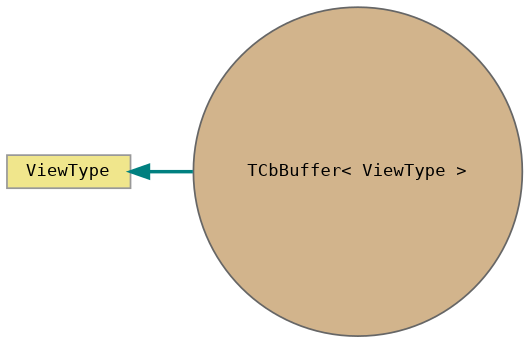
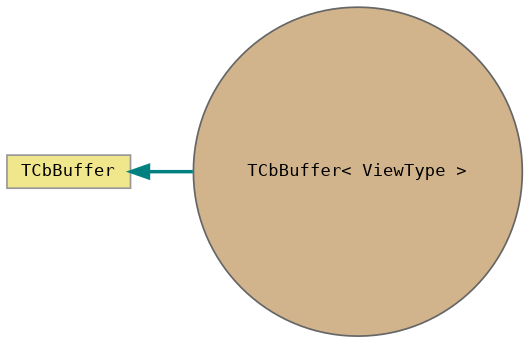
node "ViewType": label "ViewType" -> "TCbBuffer"
